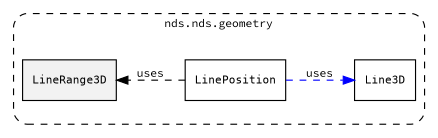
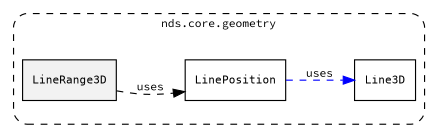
cluster "nds.nds.geometry": label "nds.nds.geometry" -> "nds.core.geometry"
edge "LinePosition" -> "LineRange3D": reversed
